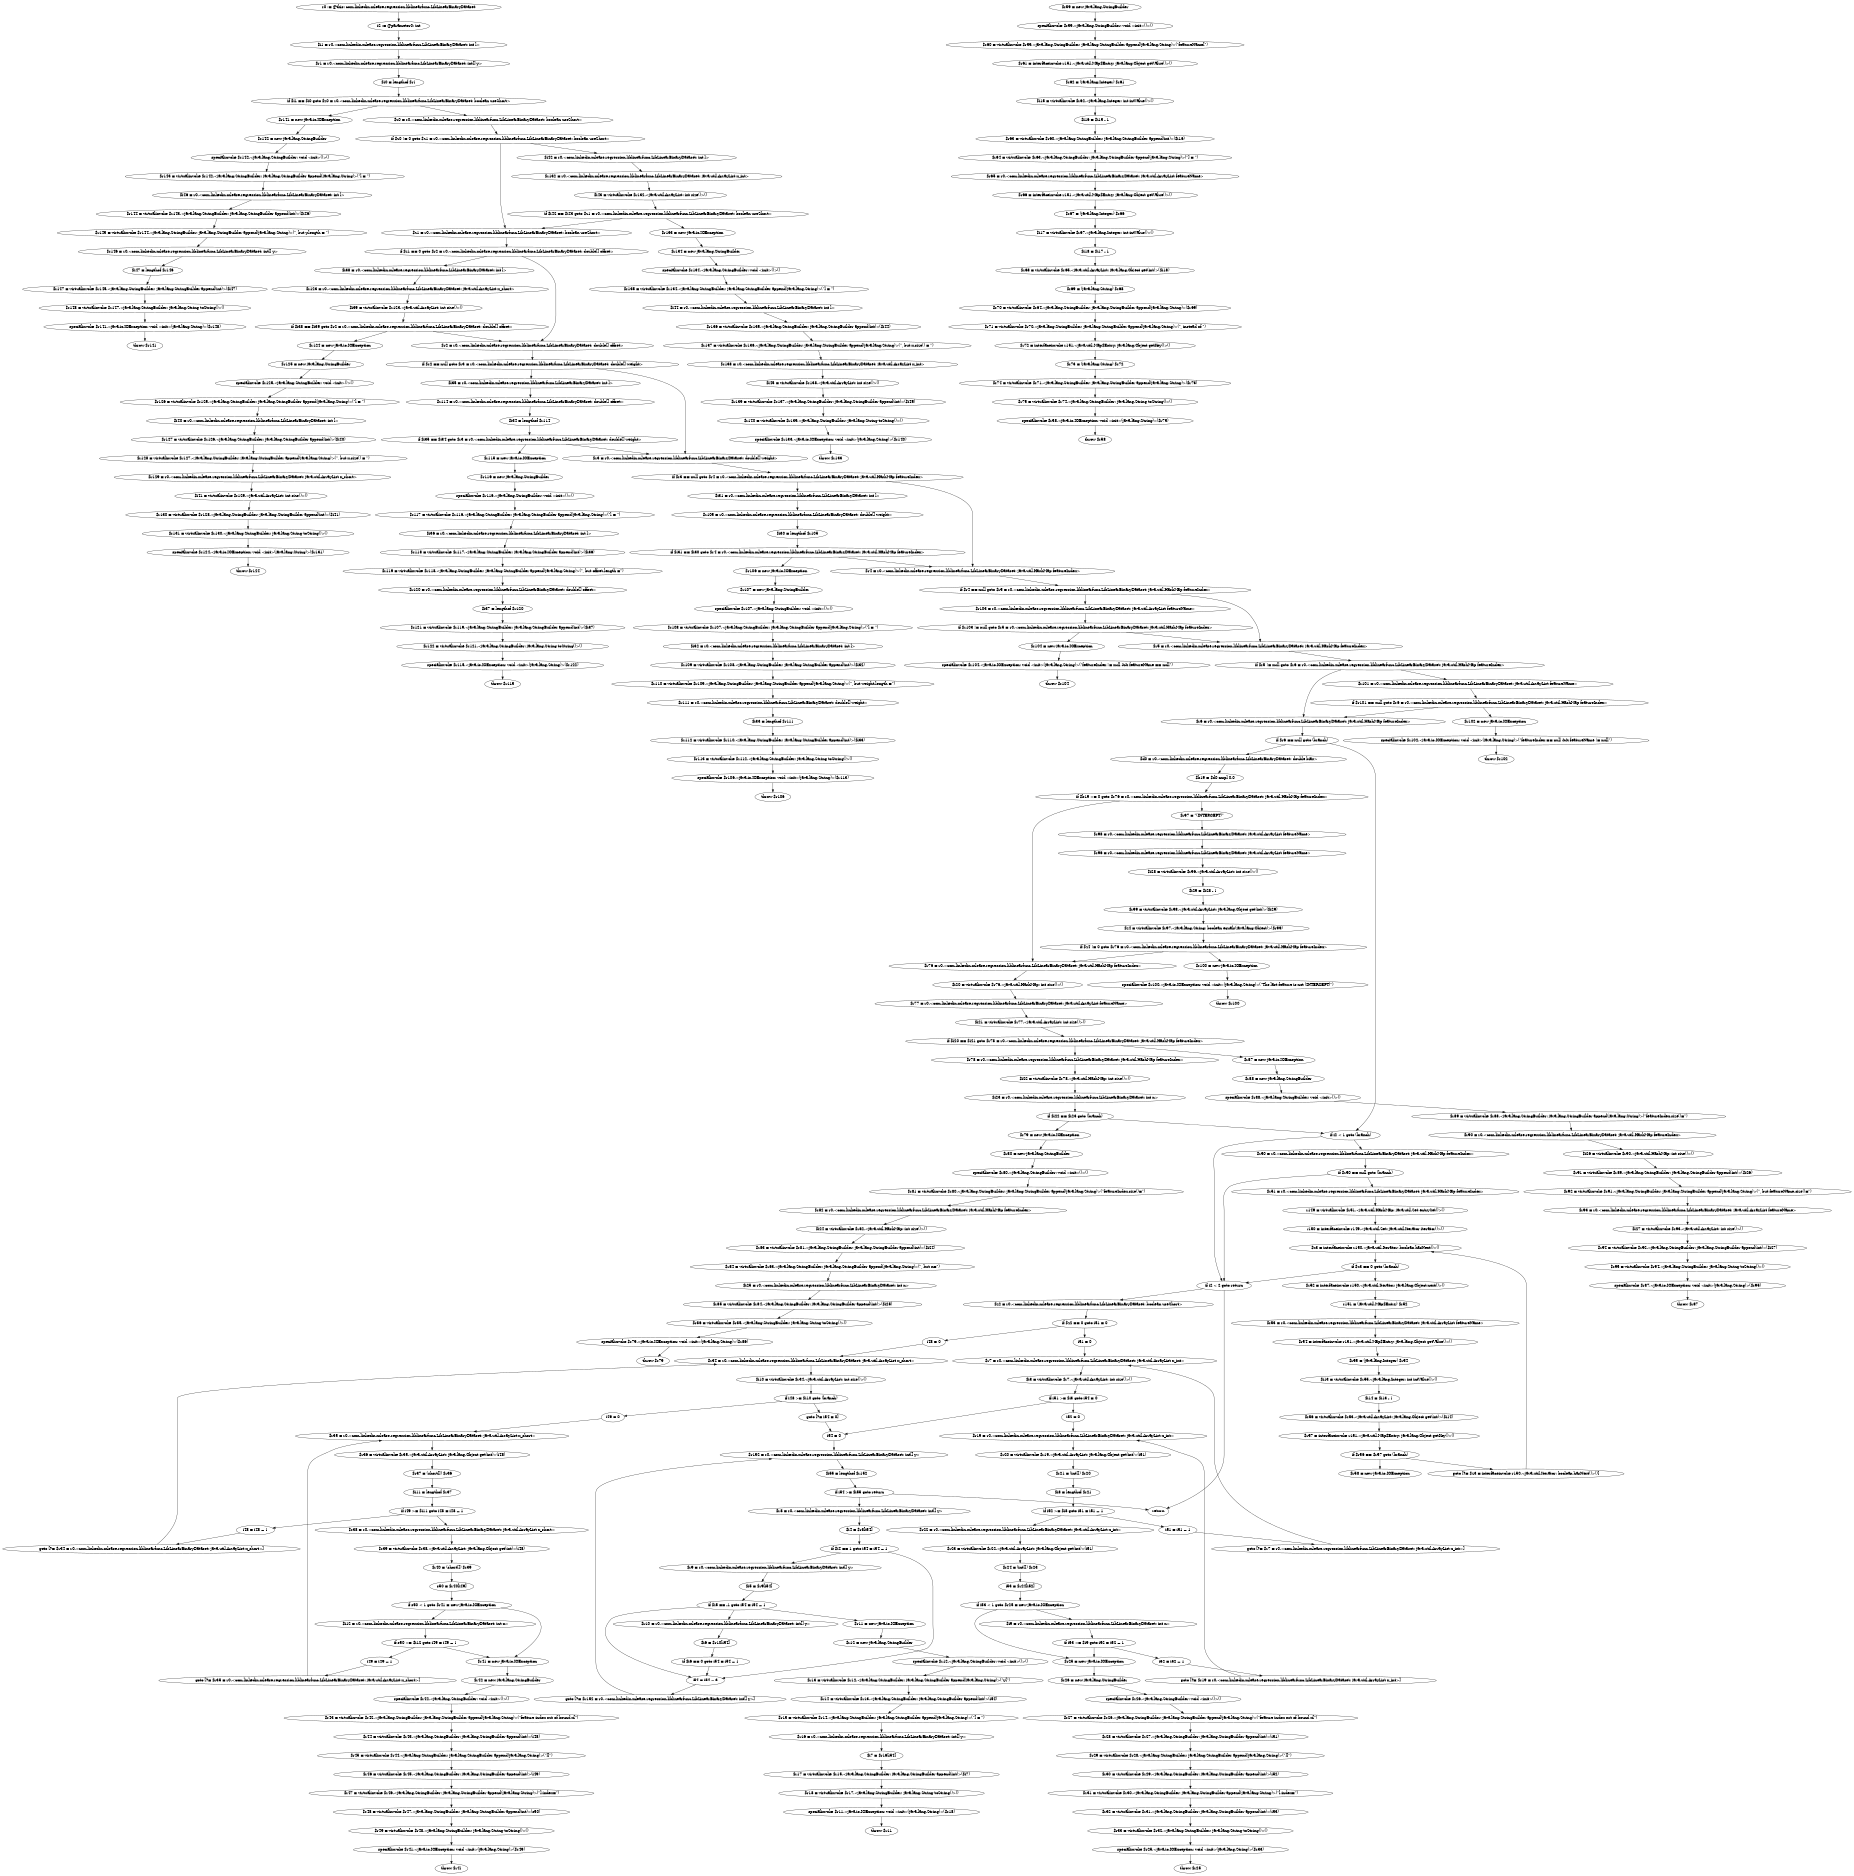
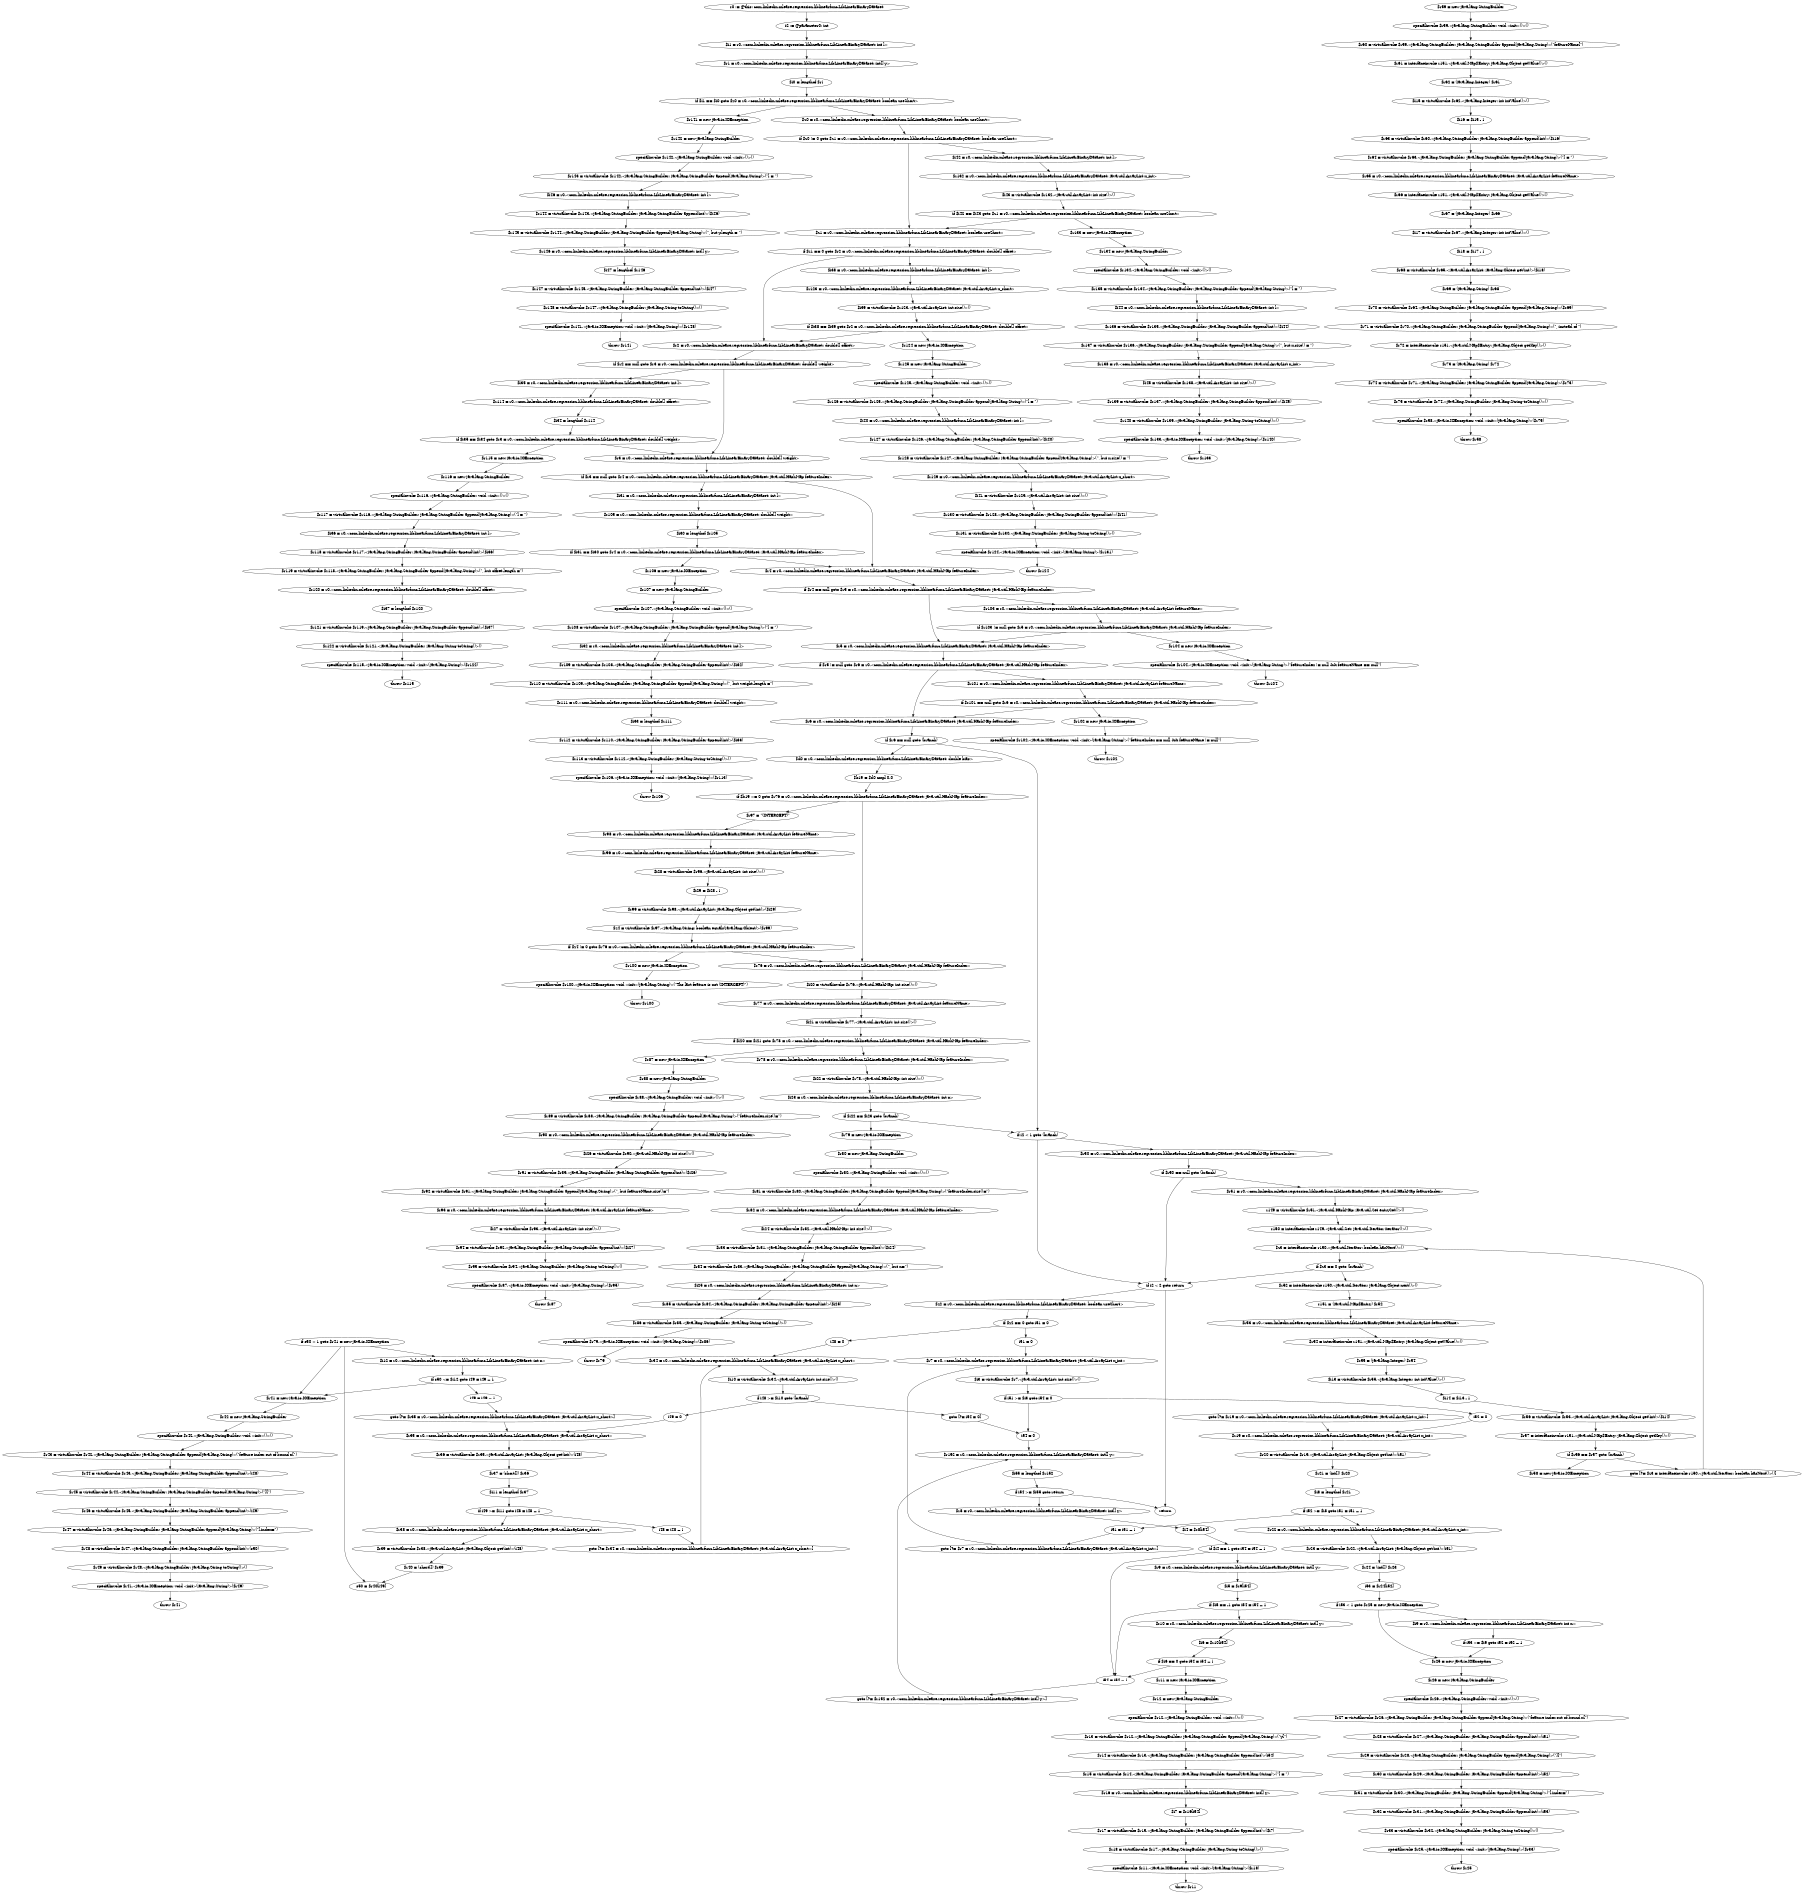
edge "s50 = $r40[i49]" -> "if s50 < 1 goto $r41 = new java.io.IOException": reversed
edge "if $i5 == -1 goto i54 = i54 + 1" -> "$r11 = new java.io.IOException": now "if $i6 == 0 goto i54 = i54 + 1" -> "$r11 = new java.io.IOException"
node "i52 = i52 + 1": removed
node "i54 = i54 + 3": label "i54 = i54 + 3" -> "i54 = i54 + 1"
